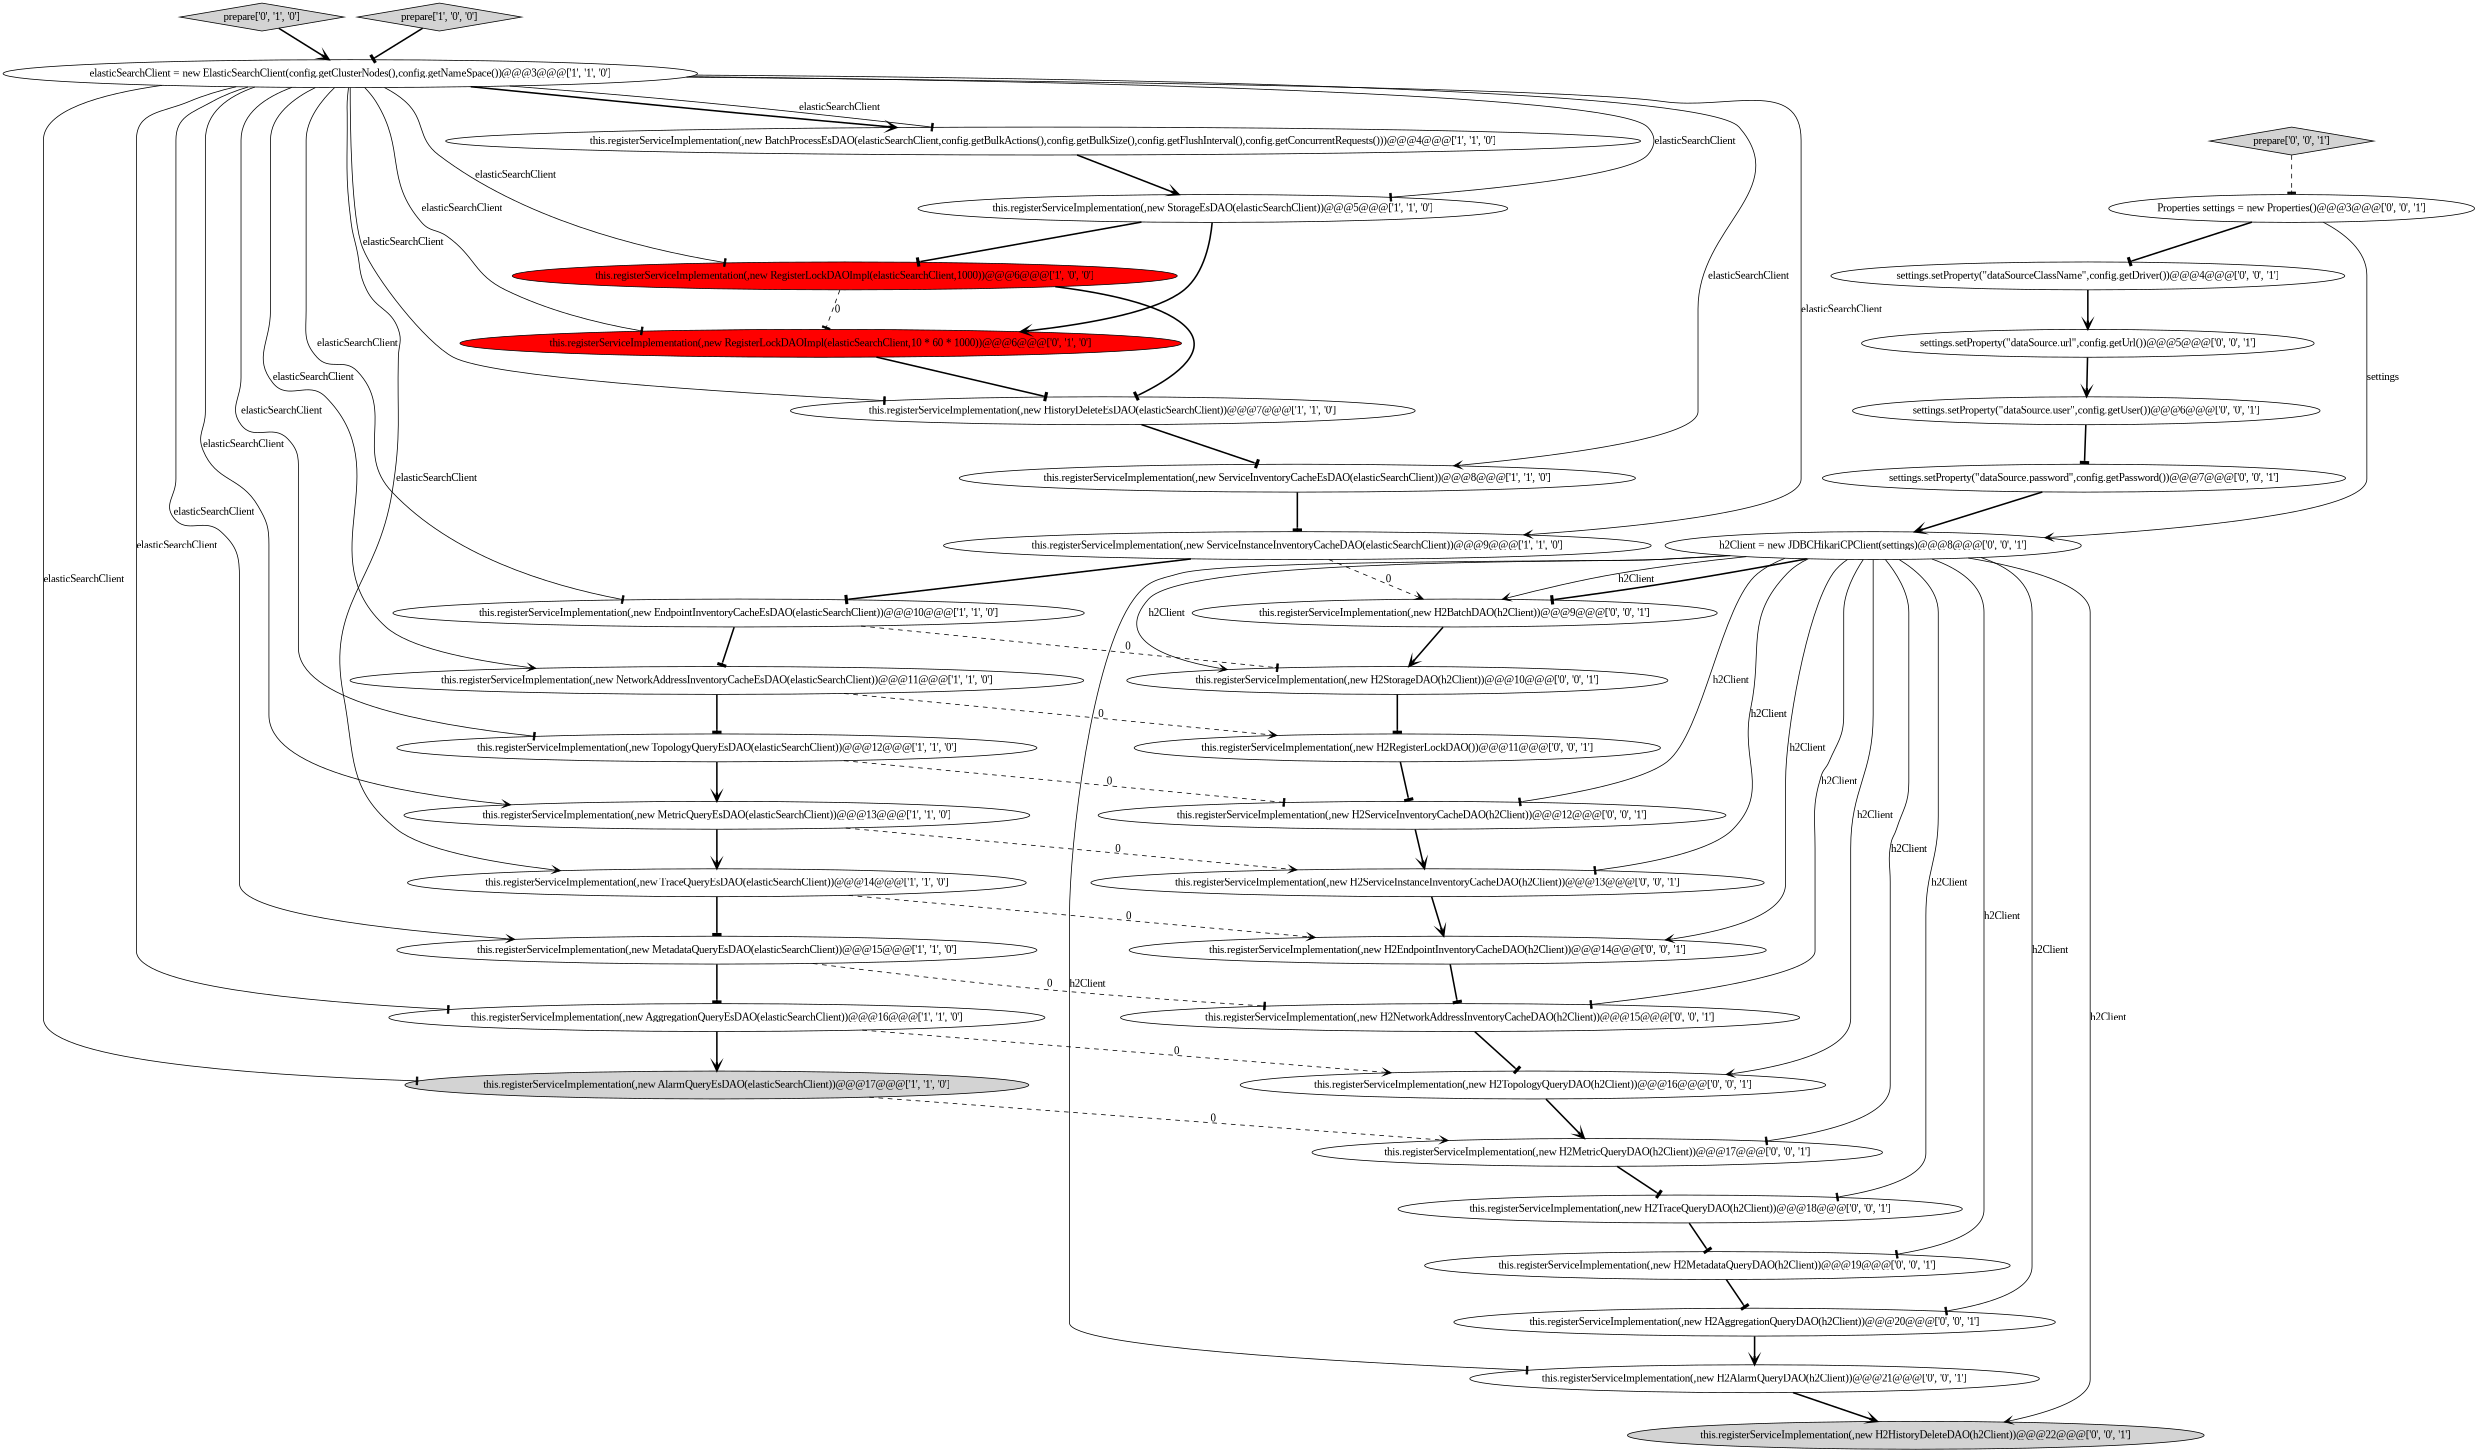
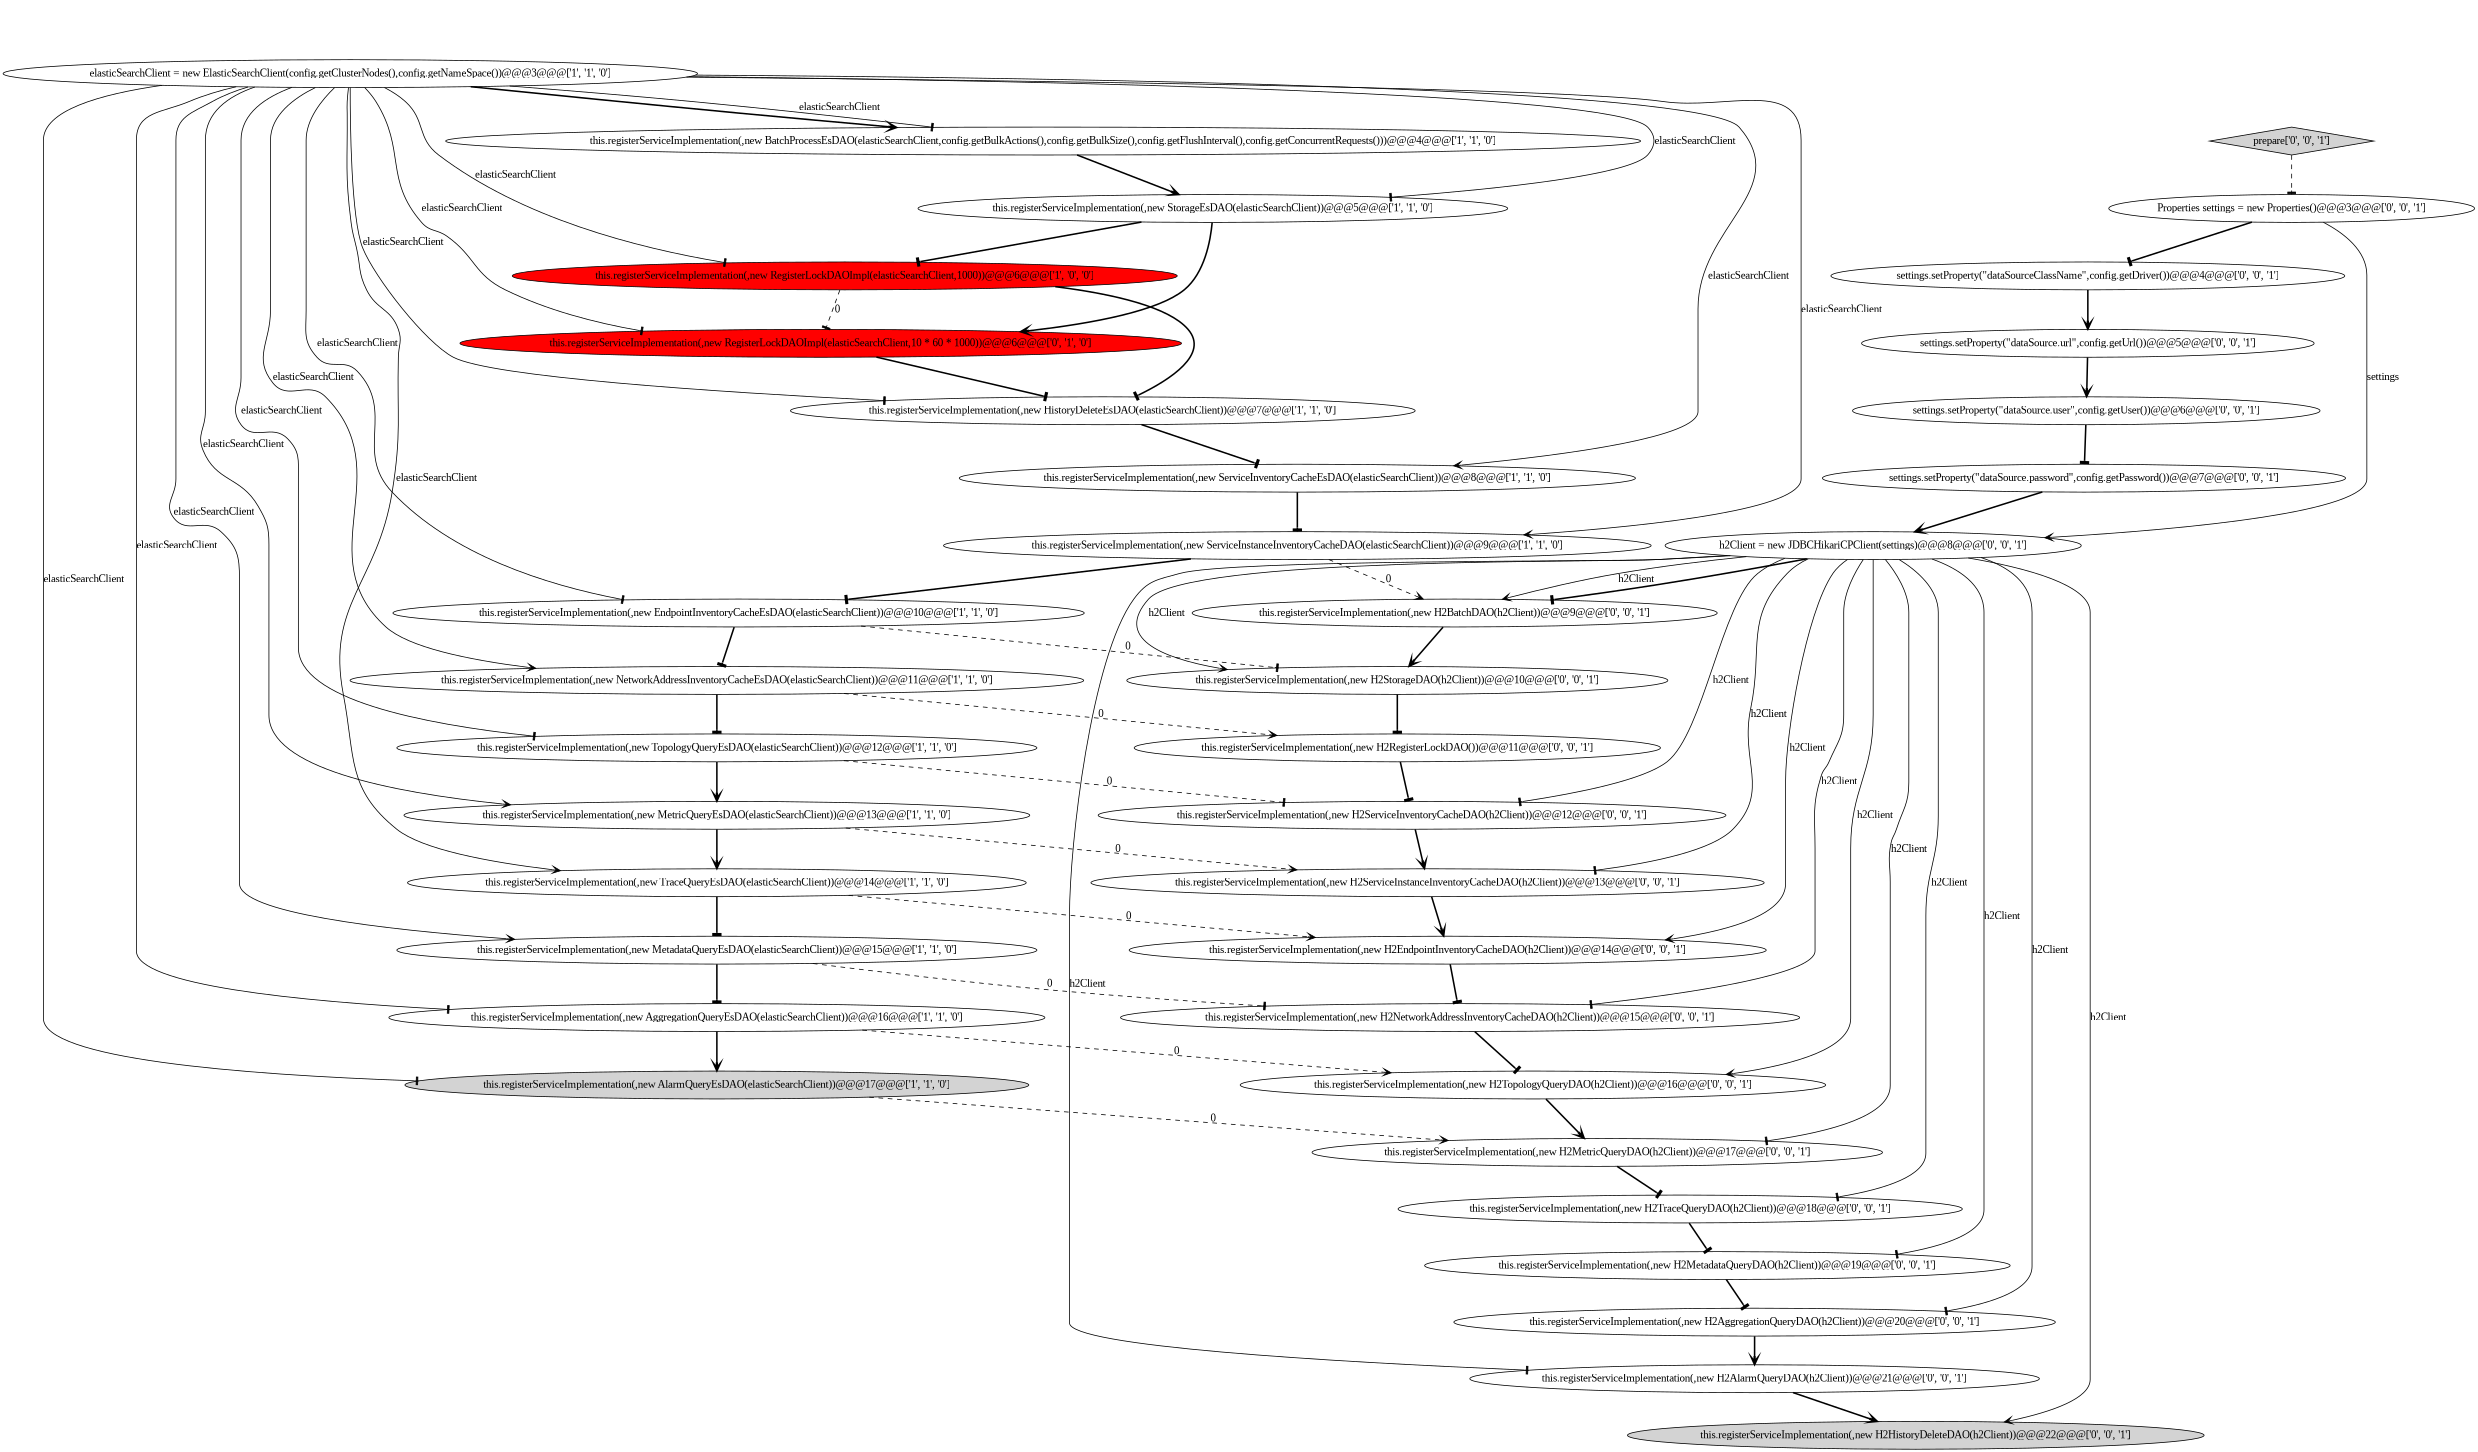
node "prepare['0', '1', '0']": removed
node "prepare['1', '0', '0']": removed
